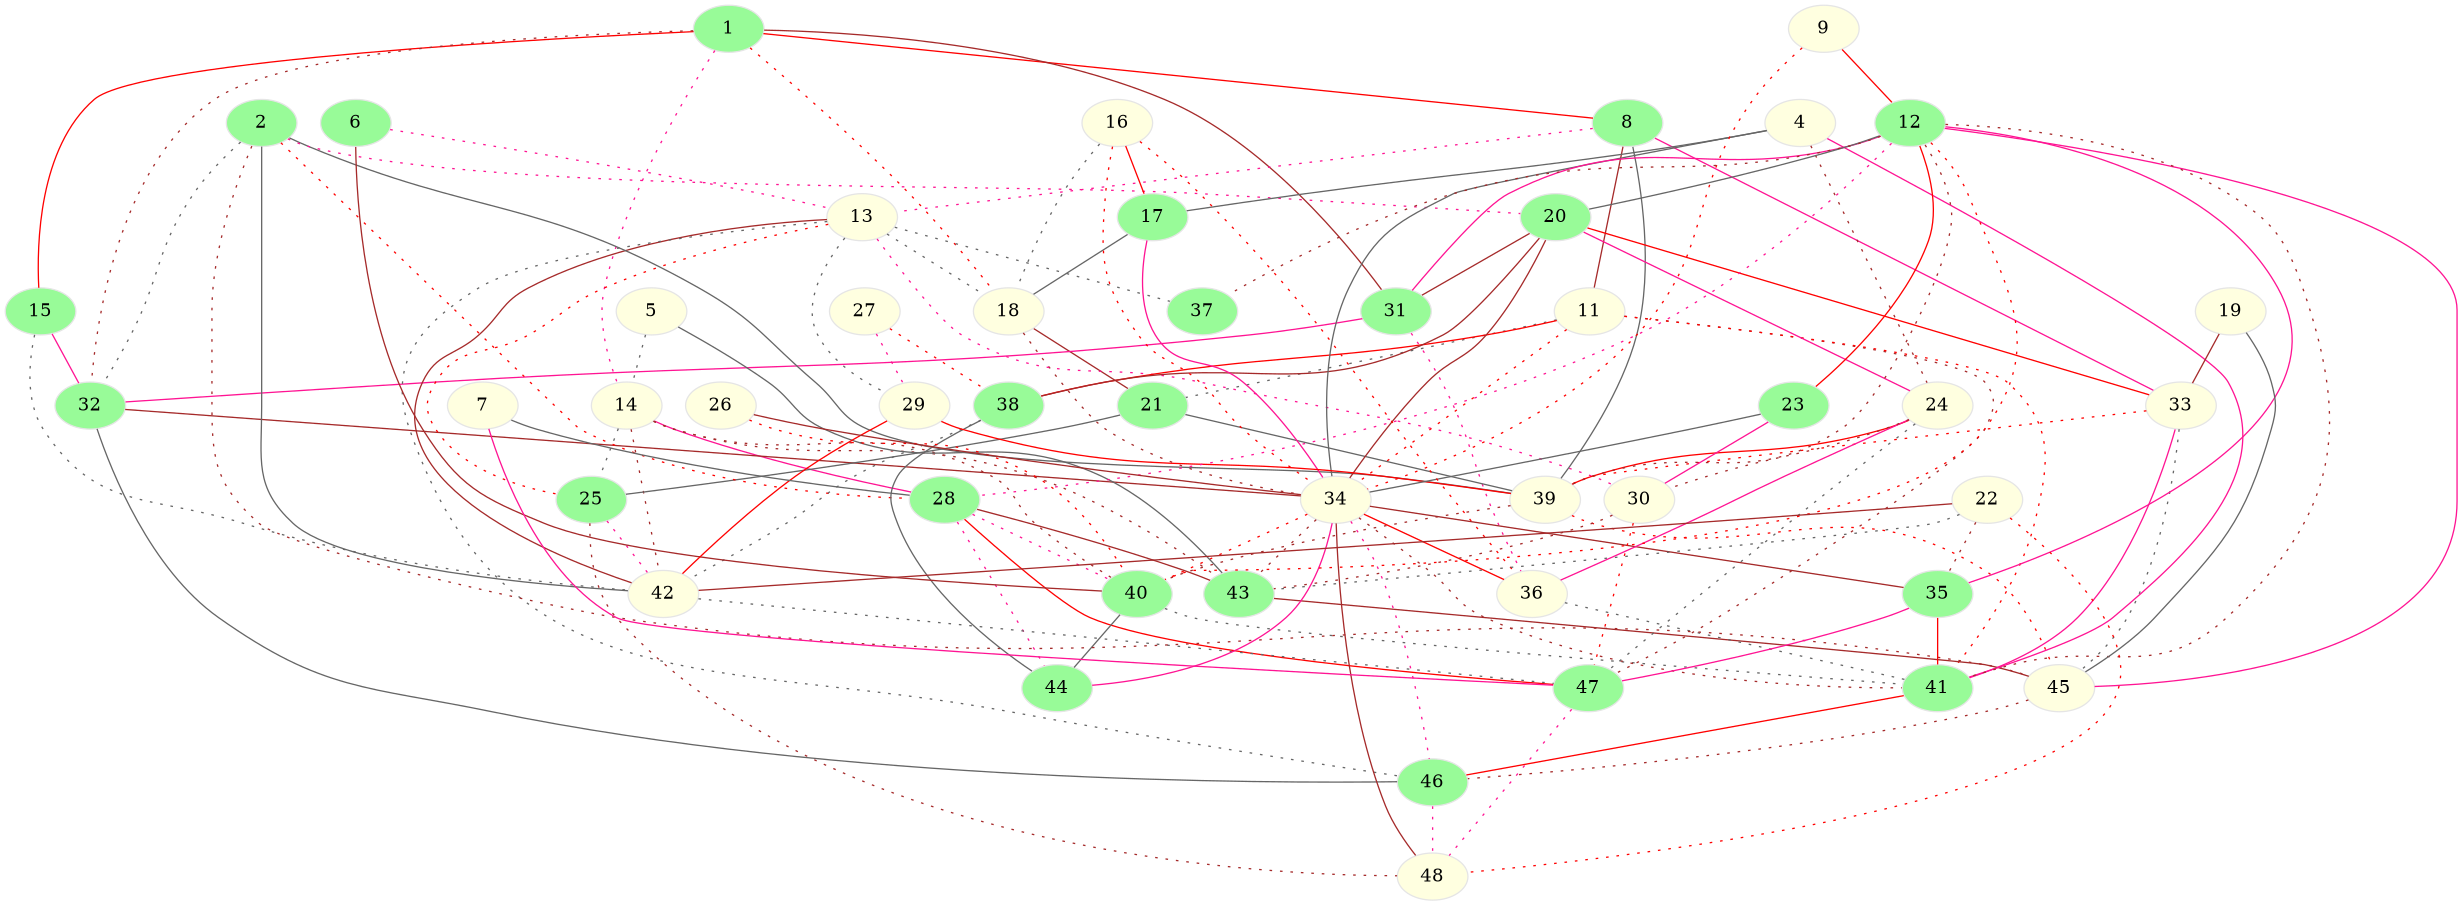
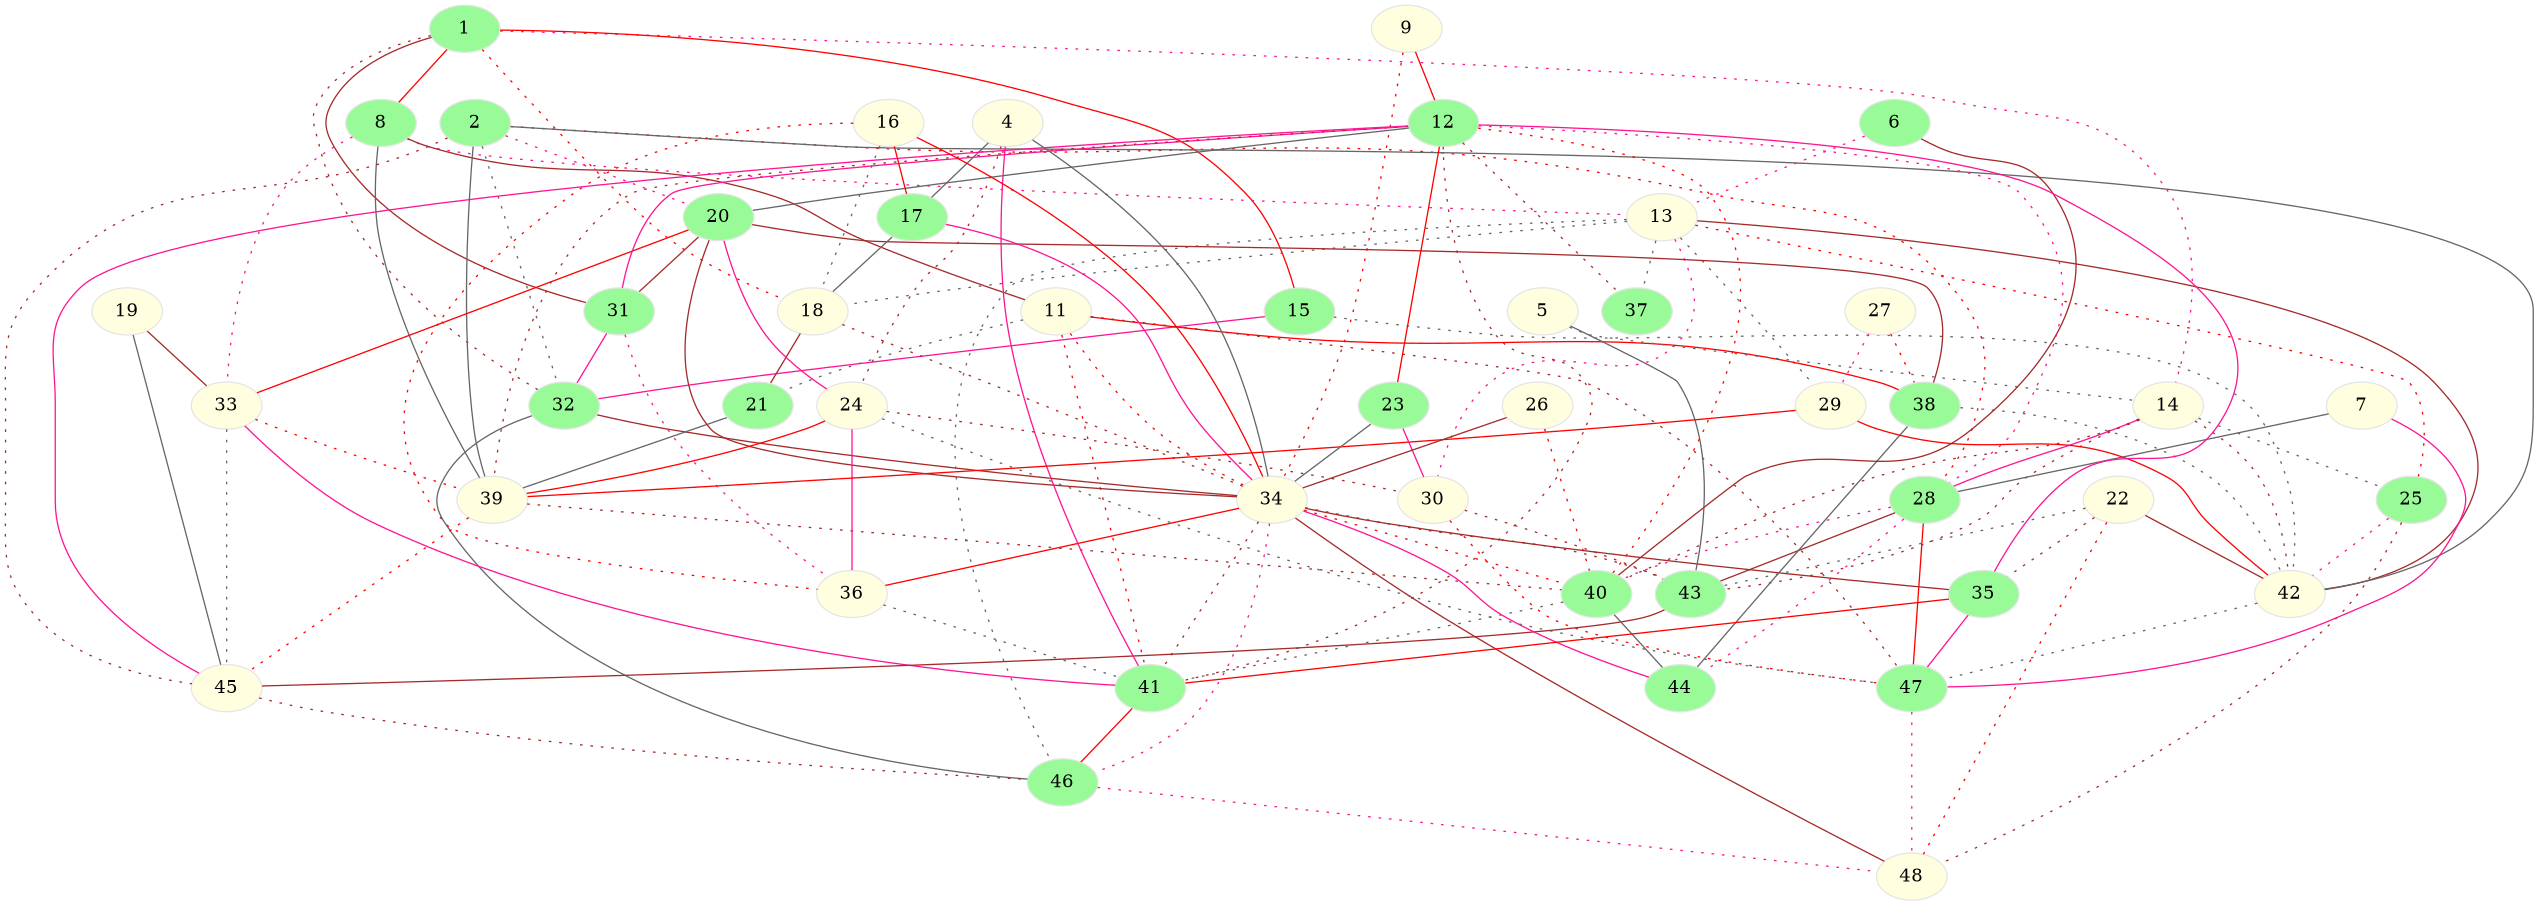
edge "8" -- "33": style solid -> dotted
edge "16" -- "34": style dotted -> solid
edge "21" -- "25": removed
